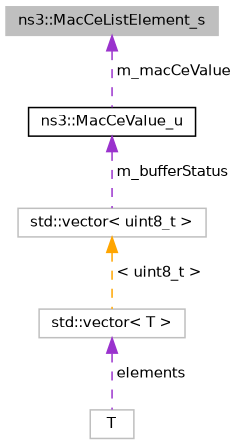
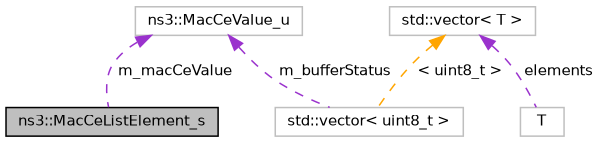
node "ns3::MacCeListElement_s": color grey75 -> black
edge "ns3::MacCeValue_u" -> "ns3::MacCeListElement_s": reversed
node "ns3::MacCeValue_u": color black -> grey75
edge "std::vector< T >" -> "std::vector< uint8_t >": reversed
